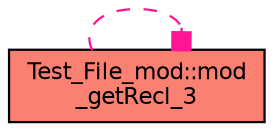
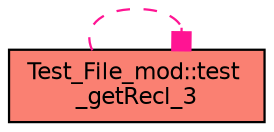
node "Test_File_mod::mod _getRecl_3": label "Test_File_mod::mod _getRecl_3" -> "Test_File_mod::test _getRecl_3"
